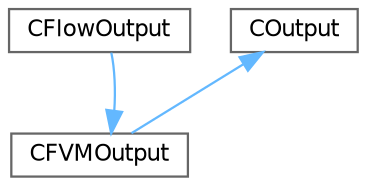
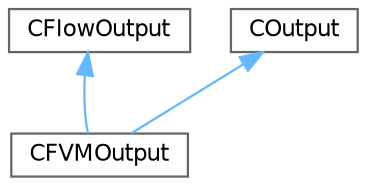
edge "CFlowOutput" -> "CFVMOutput": reversed
